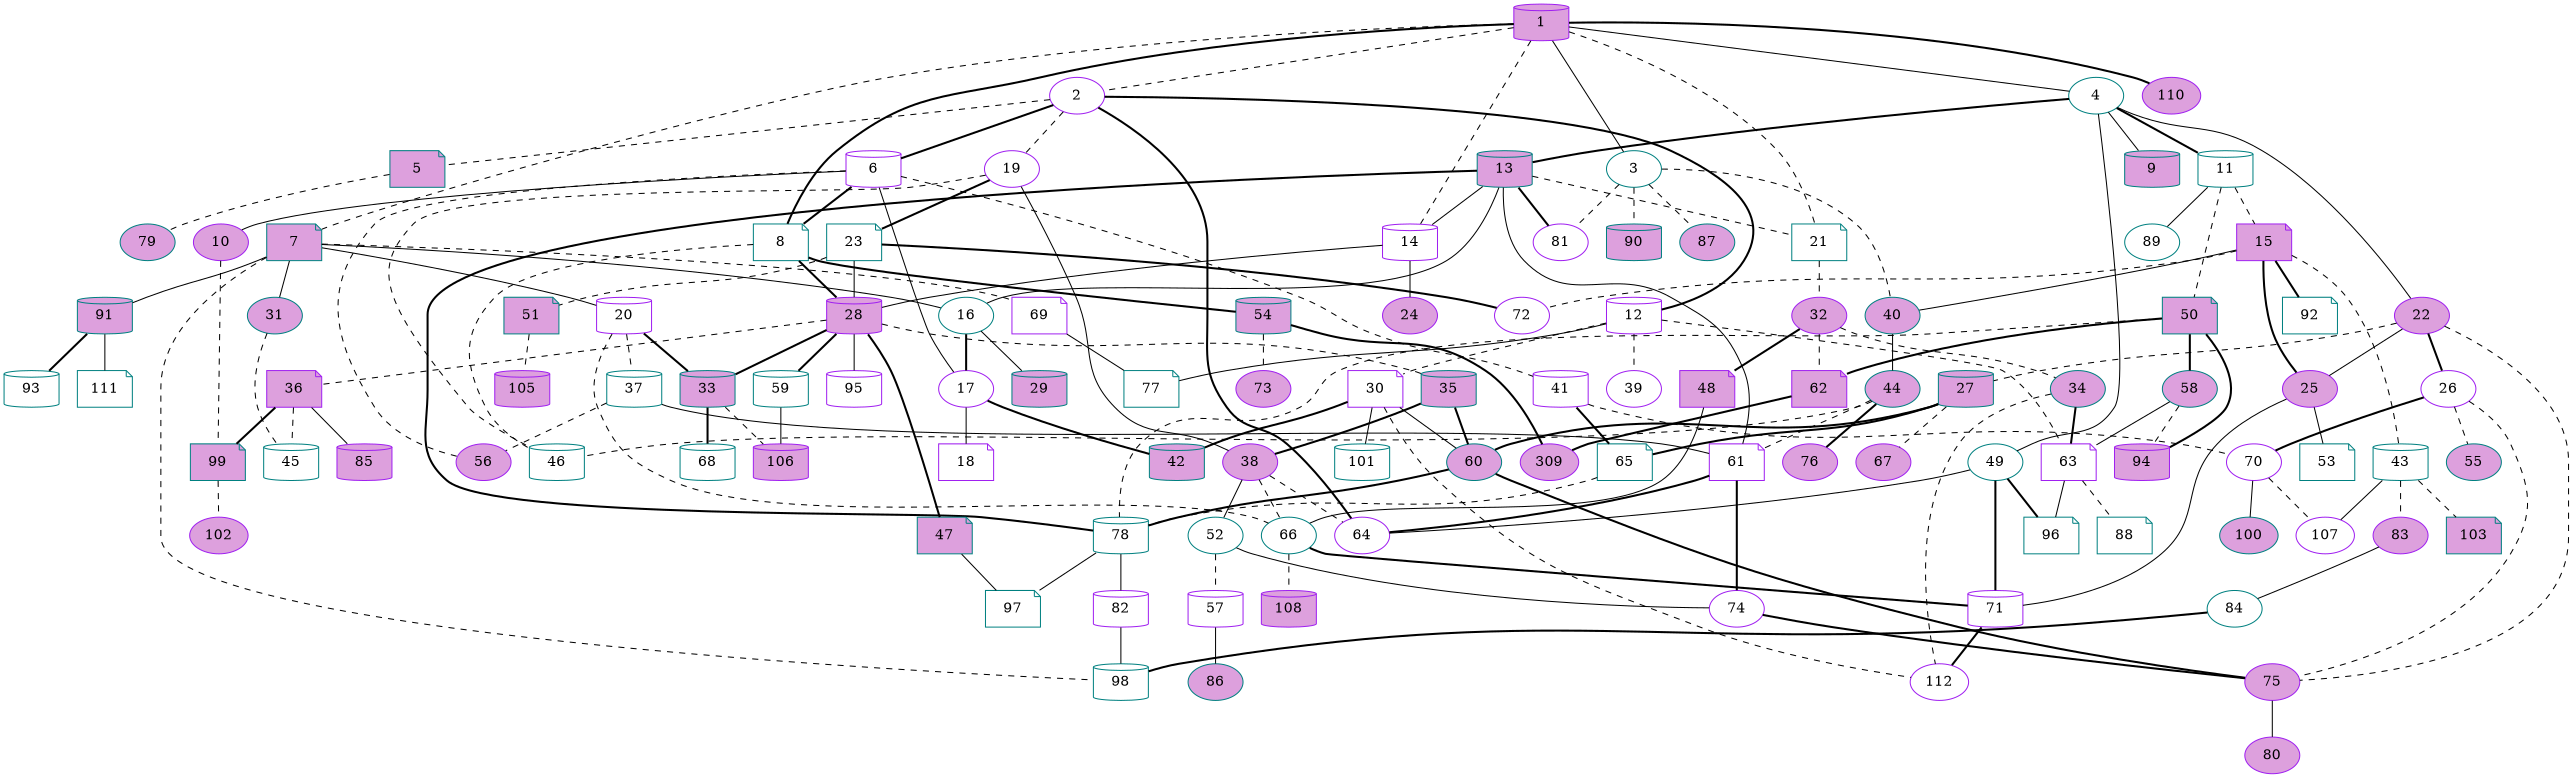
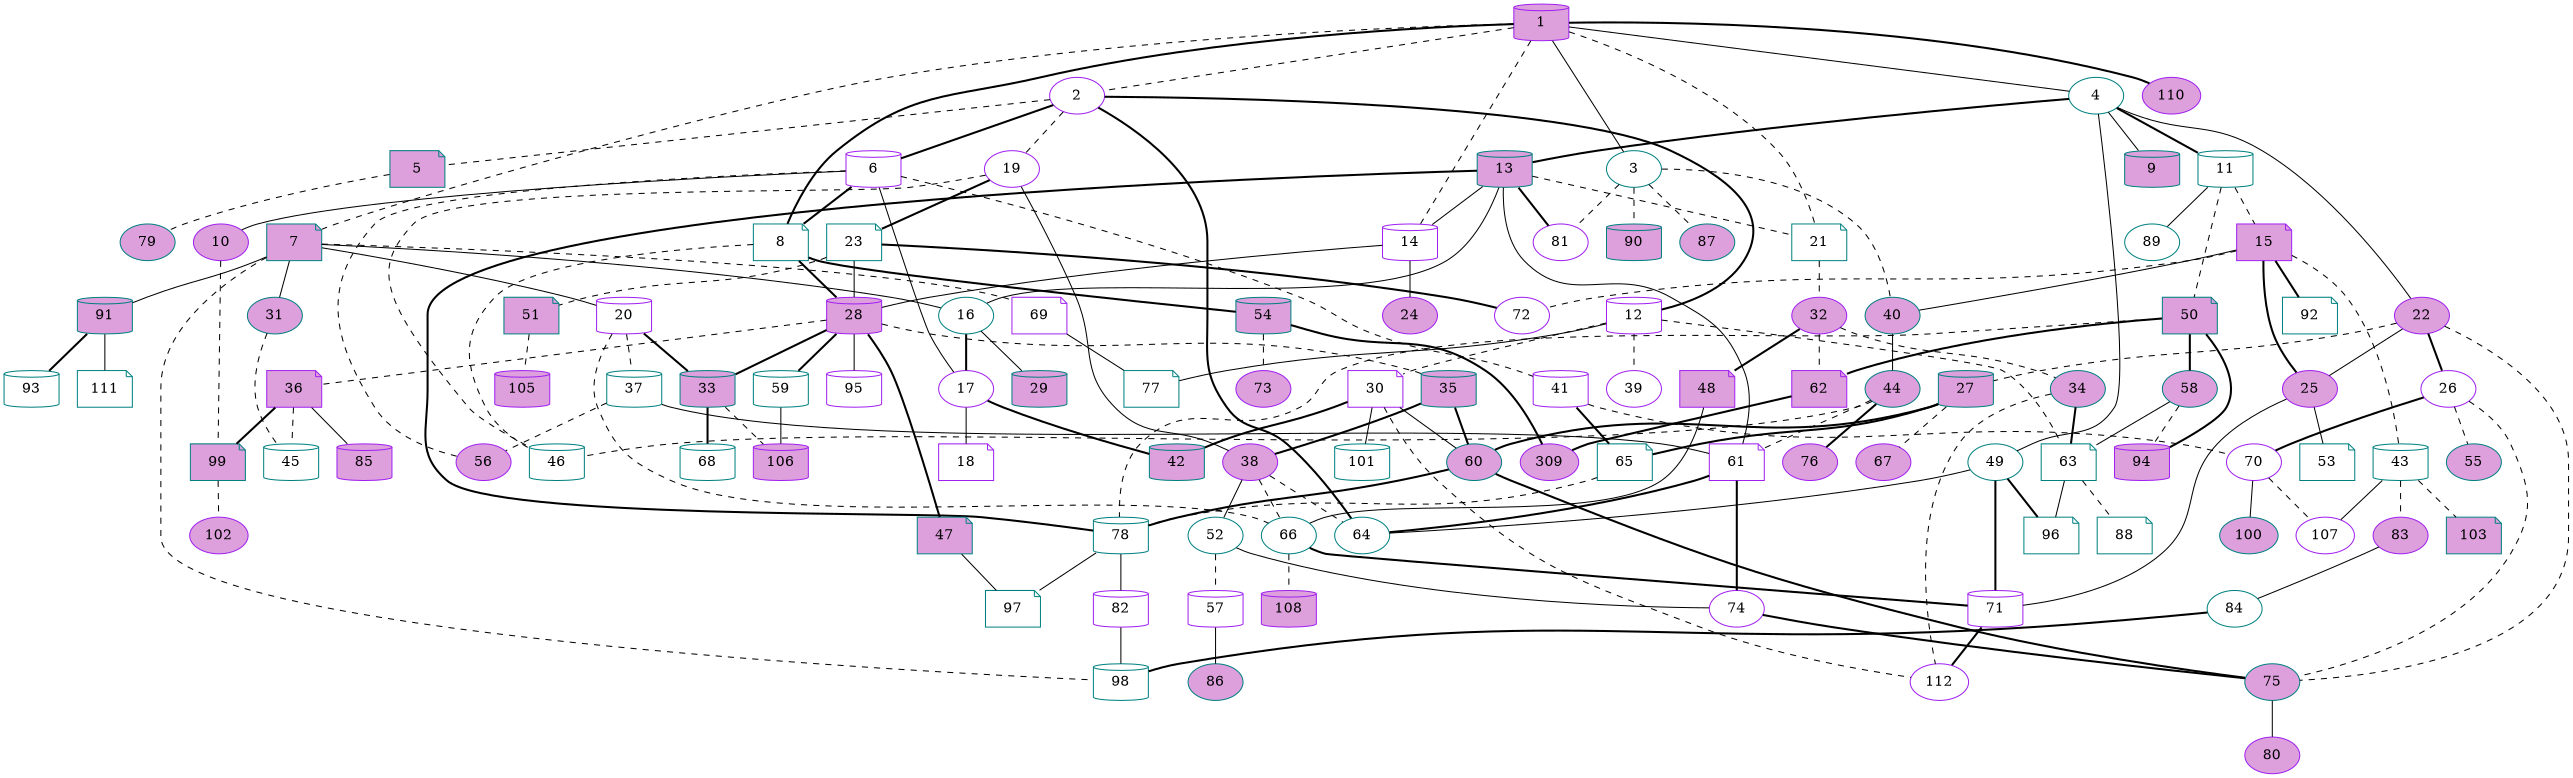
node "63": color purple -> teal
node "64": color purple -> teal
node "75": color purple -> teal
